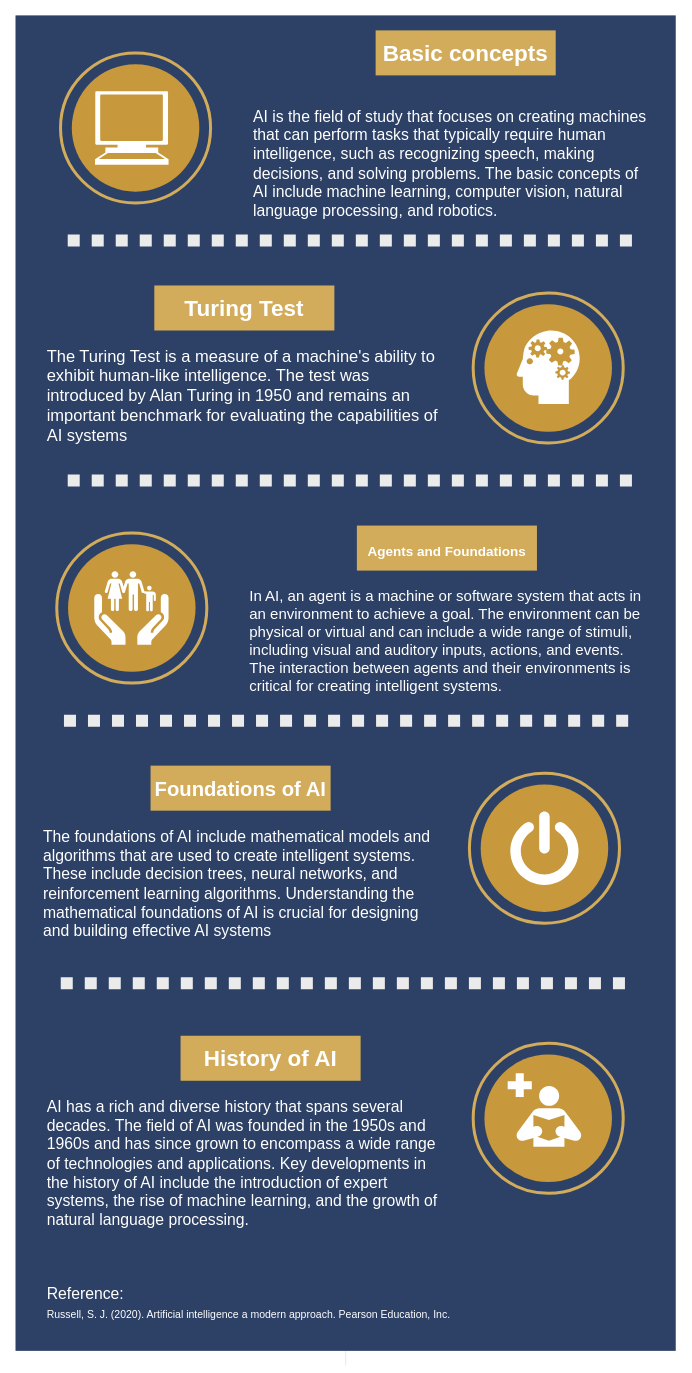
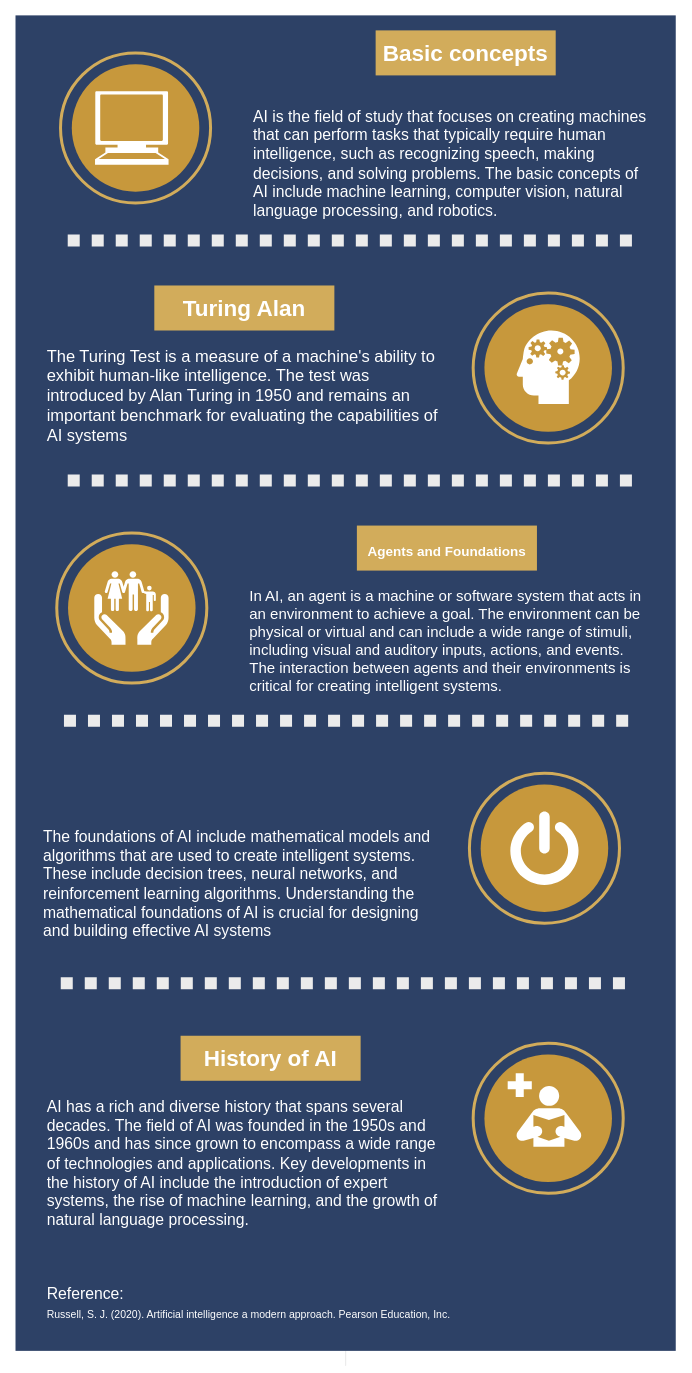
node "Turing Test": label "Turing Test" -> "Turing Alan"
node "Foundations of AI": removed
